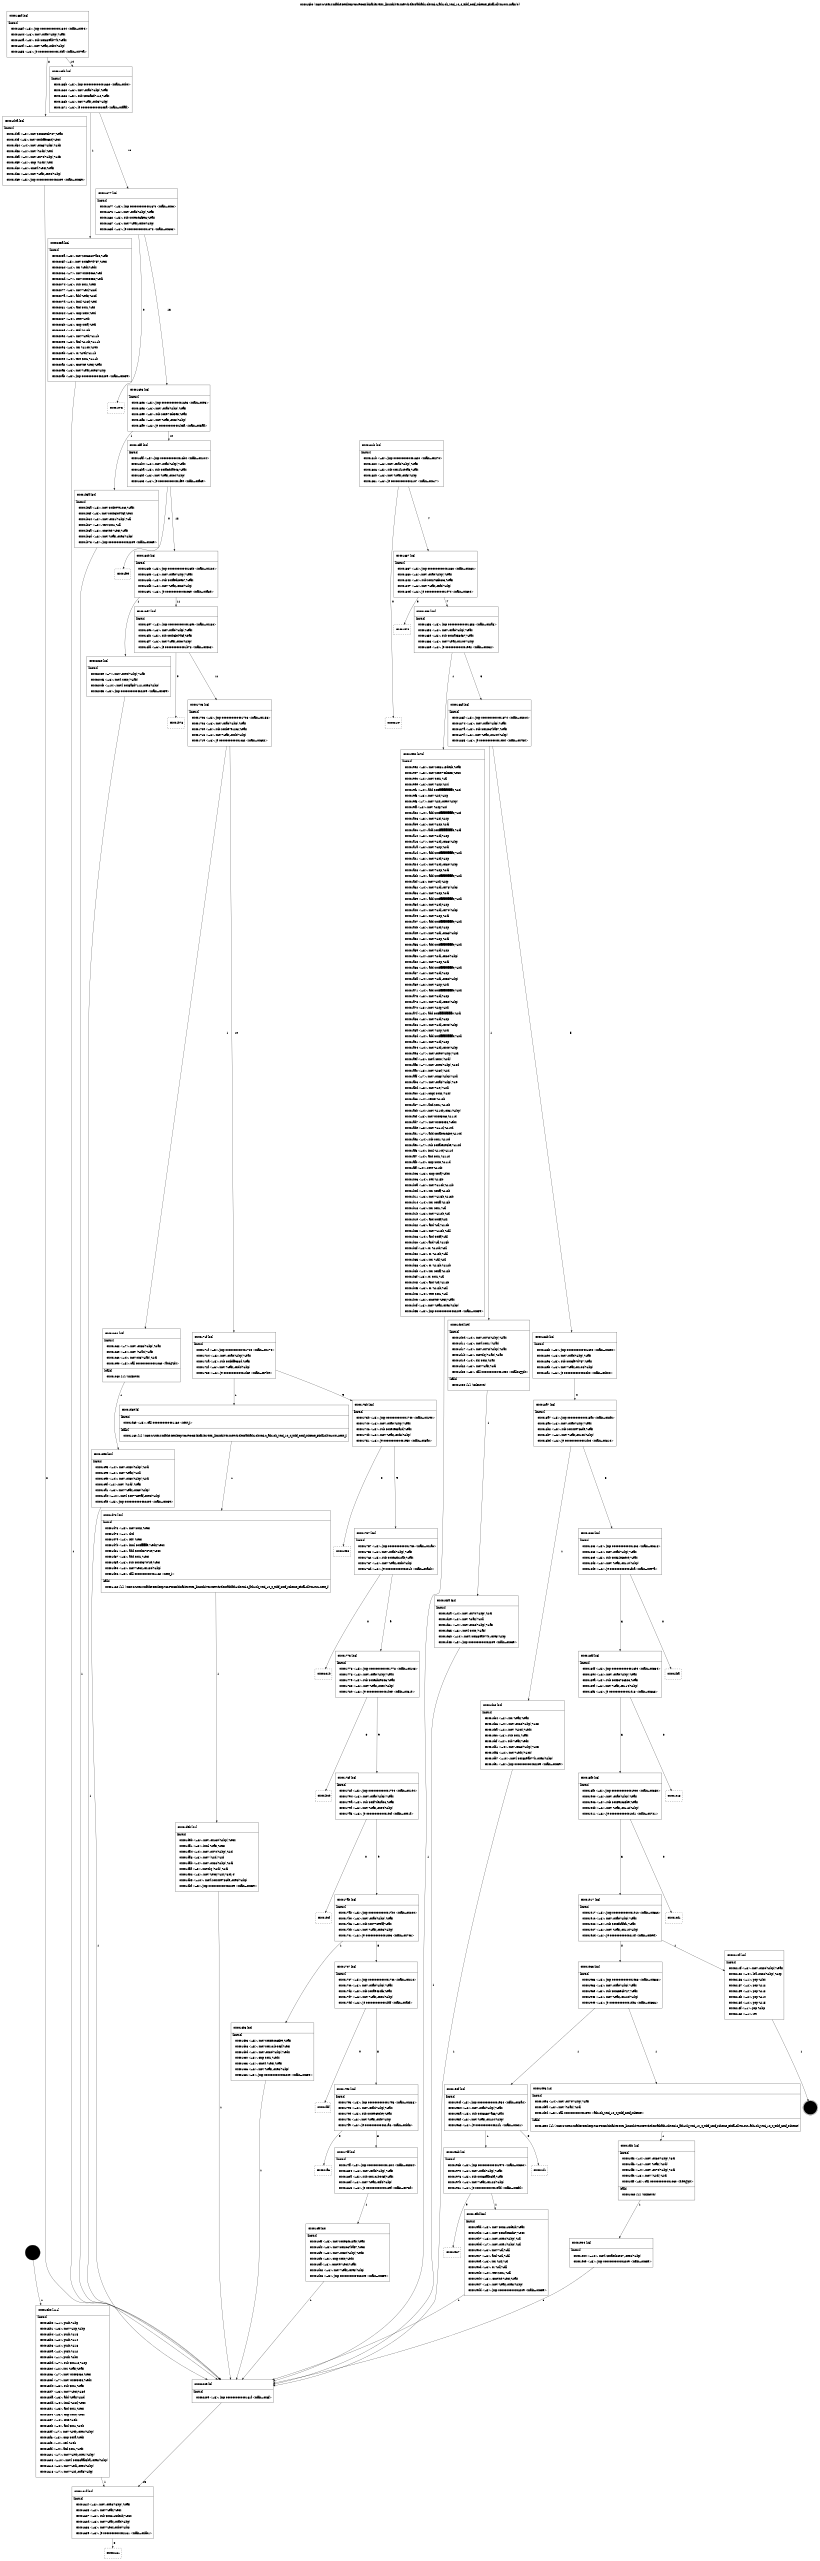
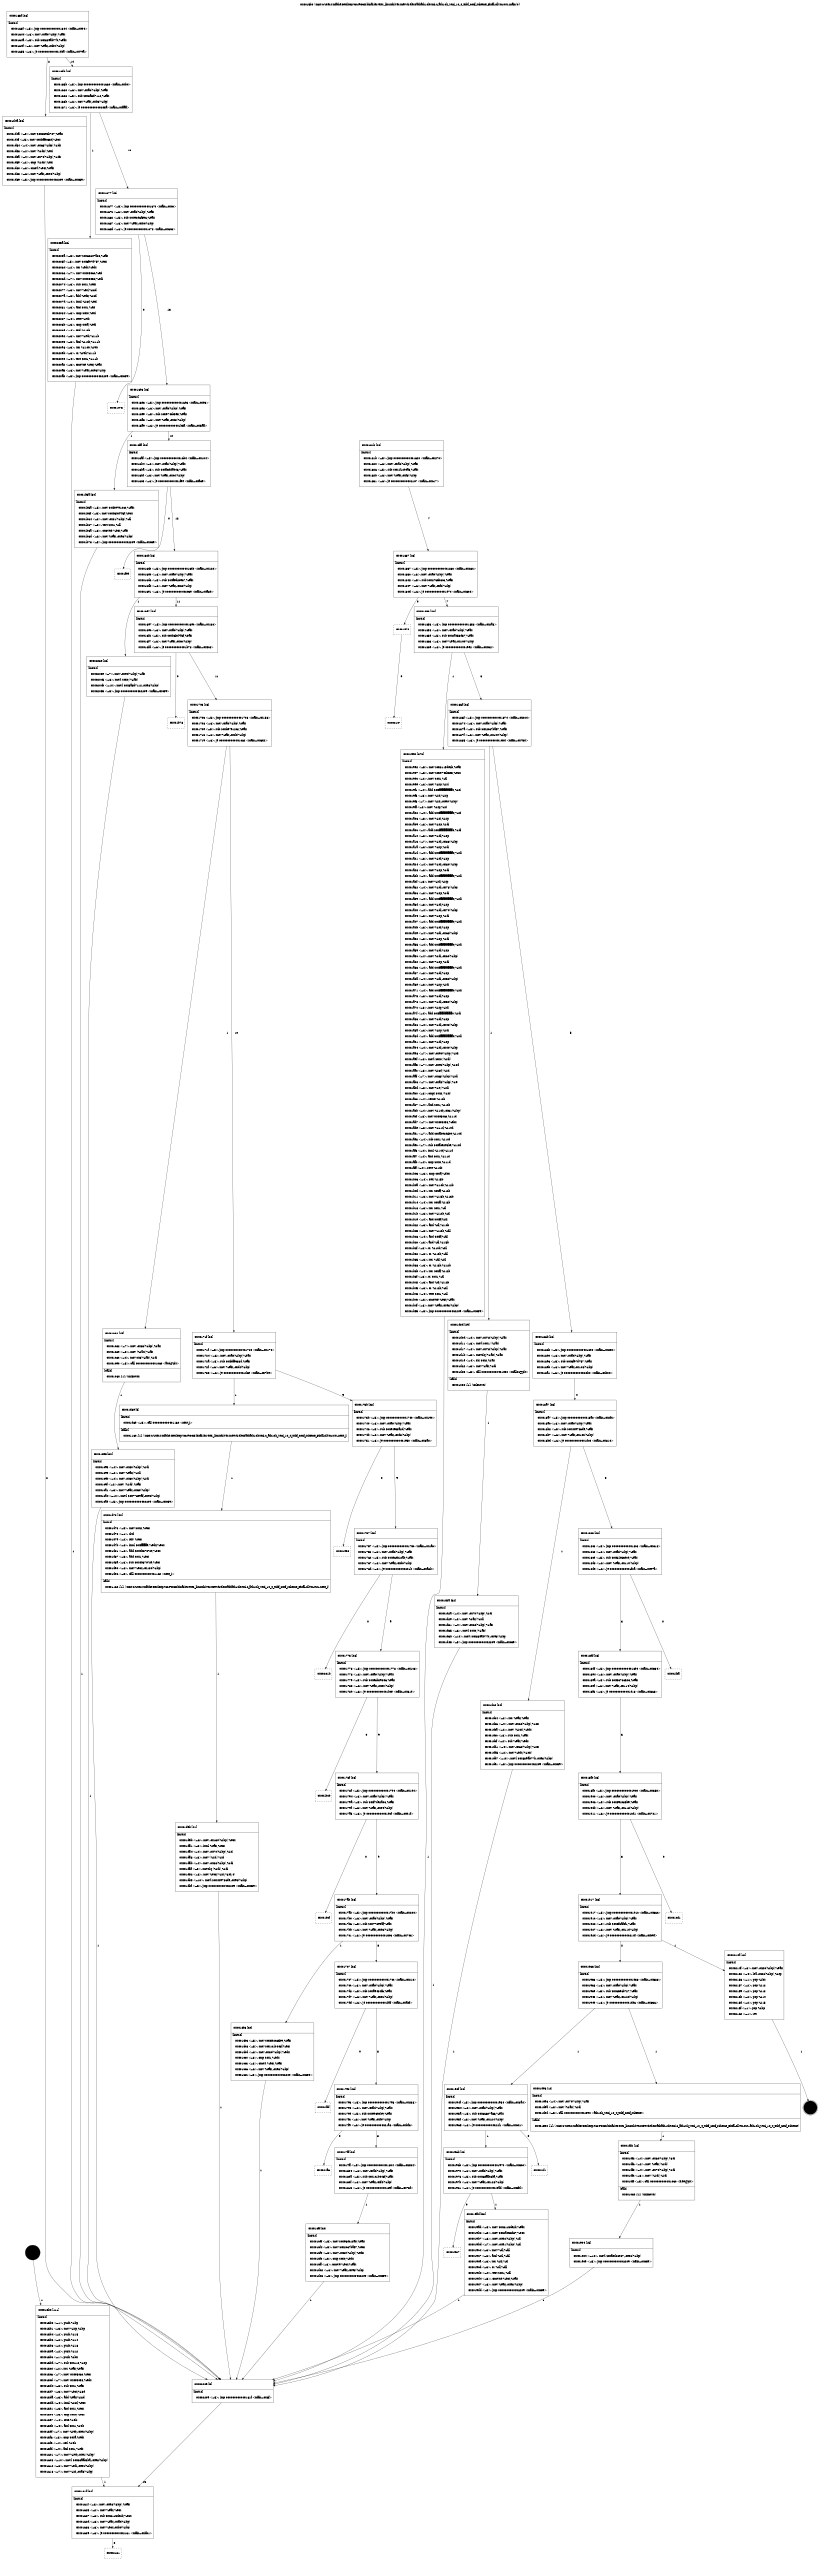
edge "0x40181b [28]" -> "0x4021c7": now "0x401e74" -> "0x4021c7"
node "0x401e13": removed
